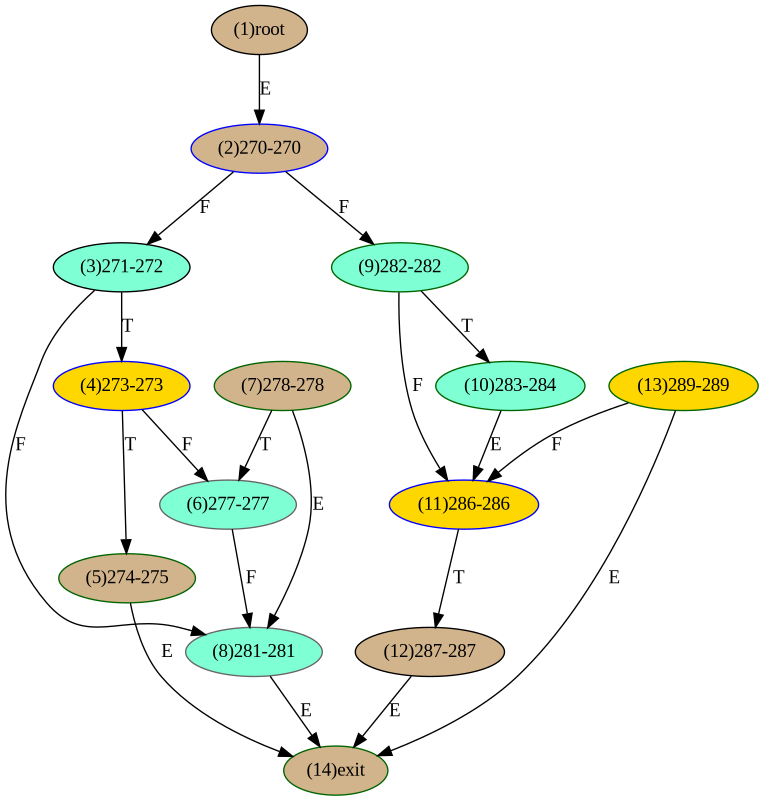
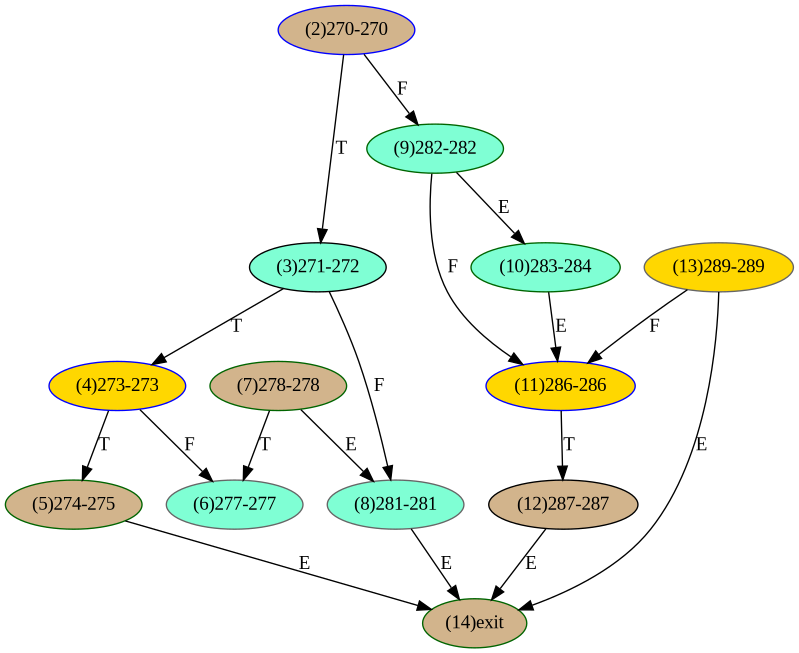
node "(1)root": removed
edge "(2)270-270" -> "(3)271-272": label "F" -> "T"
edge "(9)282-282" -> "(10)283-284": label "T" -> "E"
node "(13)289-289": color darkgreen -> gray40
edge "(6)277-277" -> "(8)281-281": removed, label "F"
